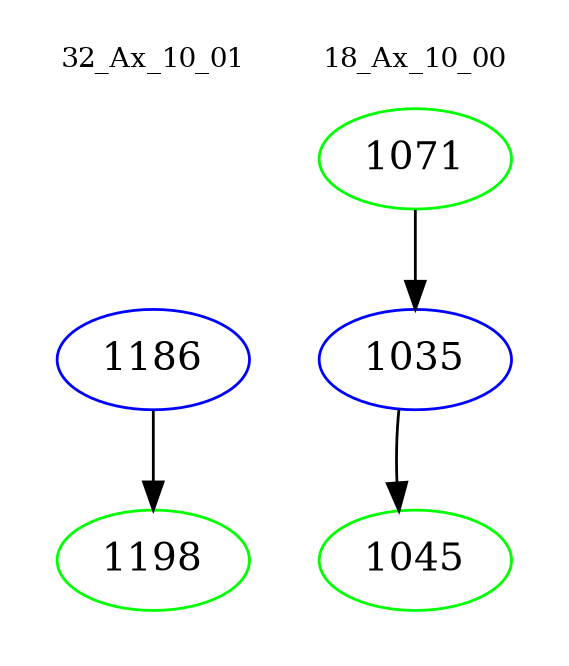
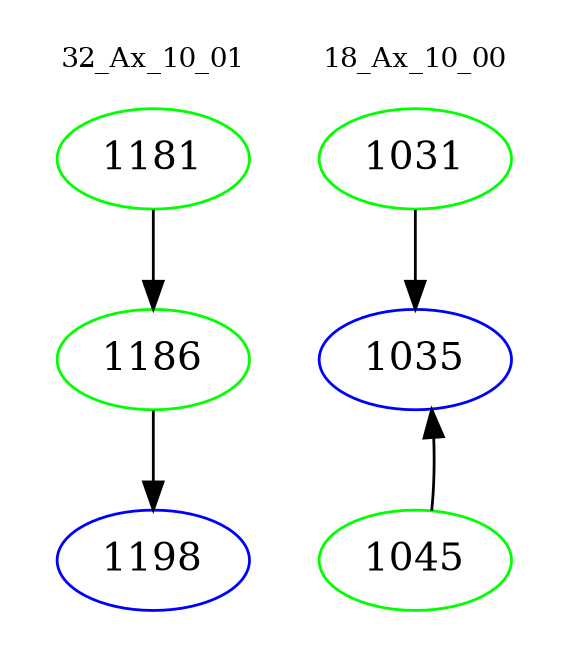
node "1181": added
node "1071": label "1071" -> "1031"
node "1186": color blue -> green
edge "1035" -> "1045": reversed
node "1198": color green -> blue
